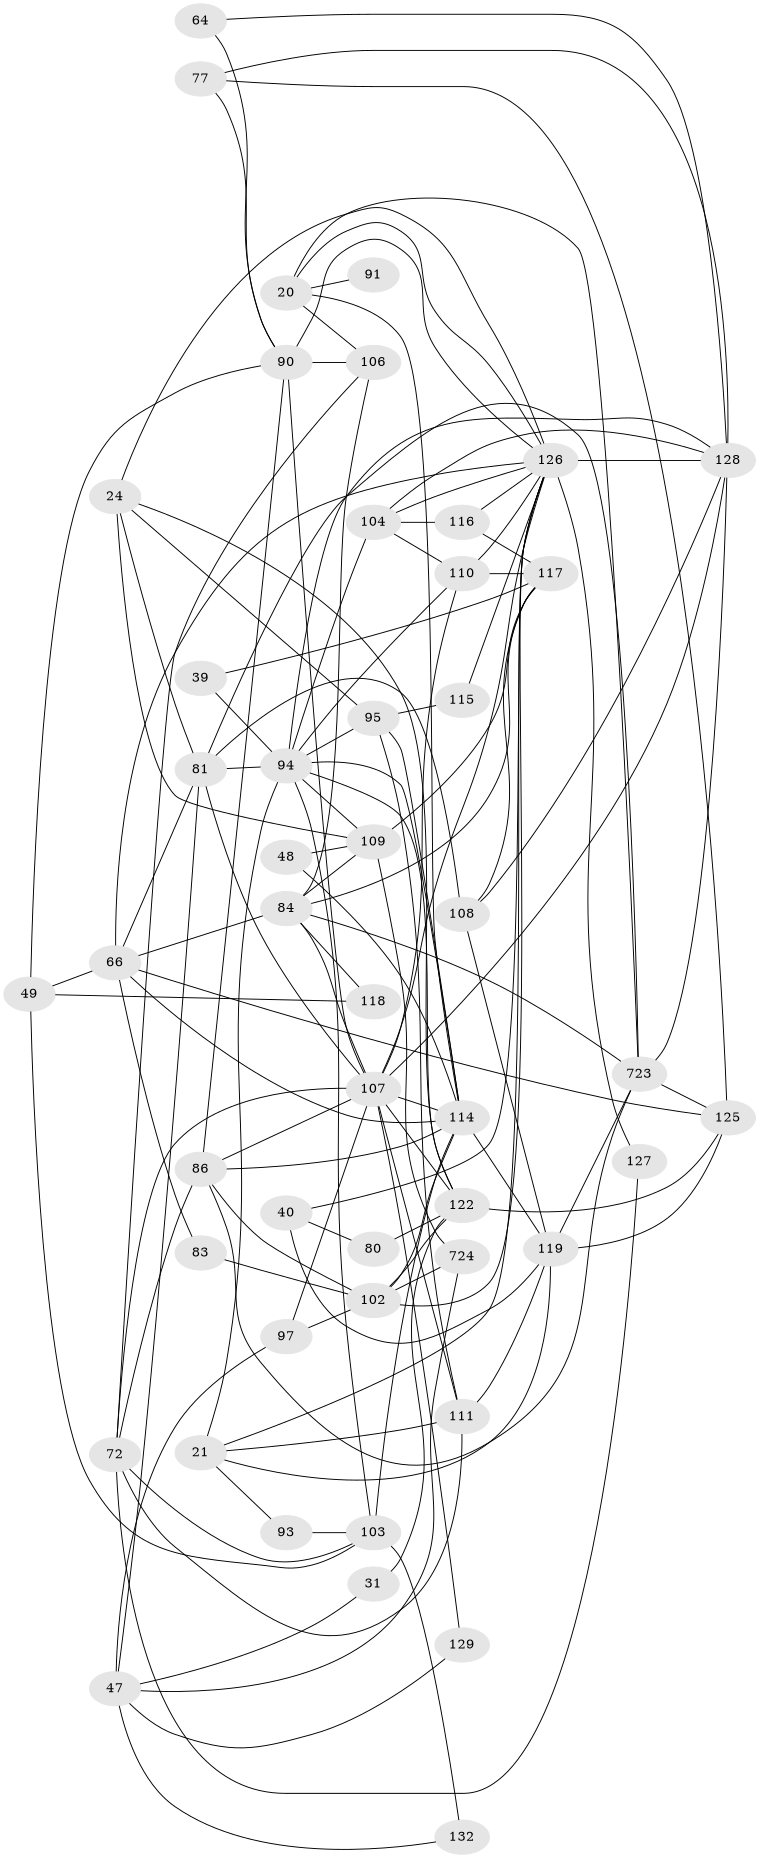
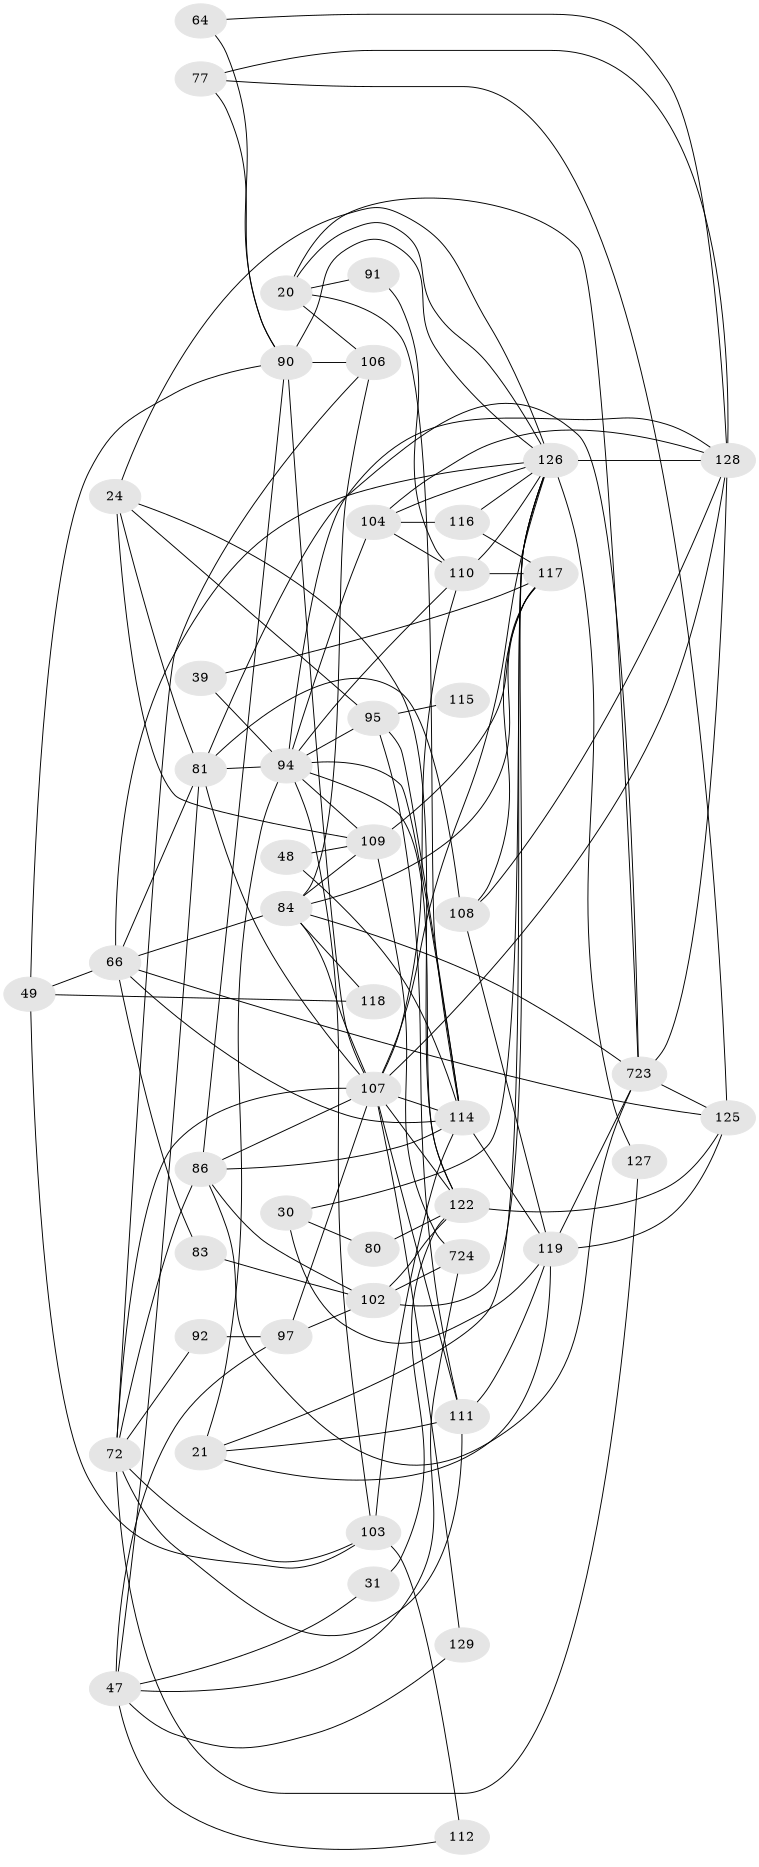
edge "91" -- "110": added
edge "126" -- "115": removed
edge "114" -- "102": removed
node "40": label "40" -> "30"
node "92": added
node "93": removed
node "132": label "132" -> "112"
